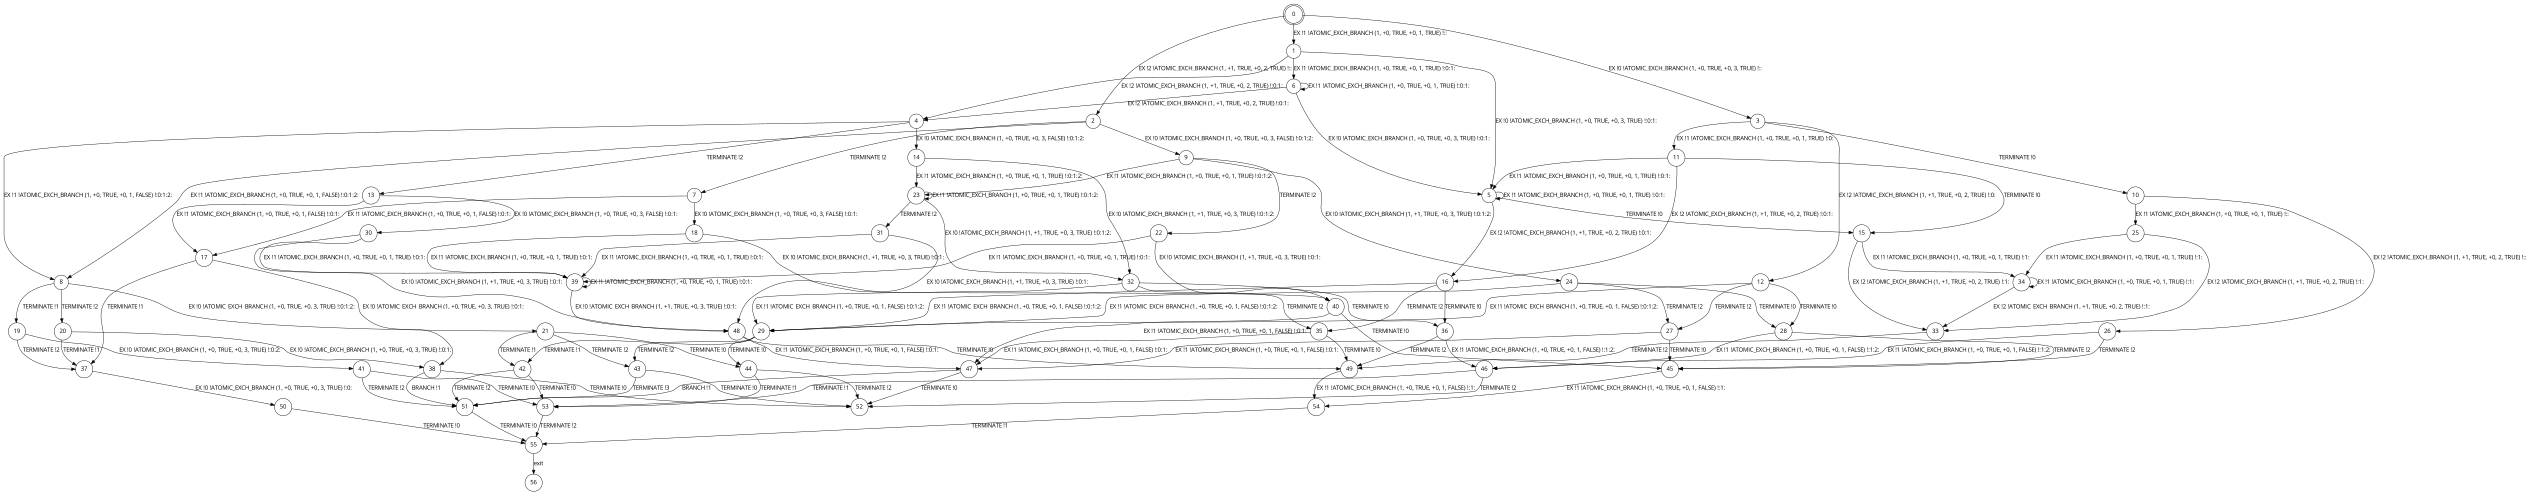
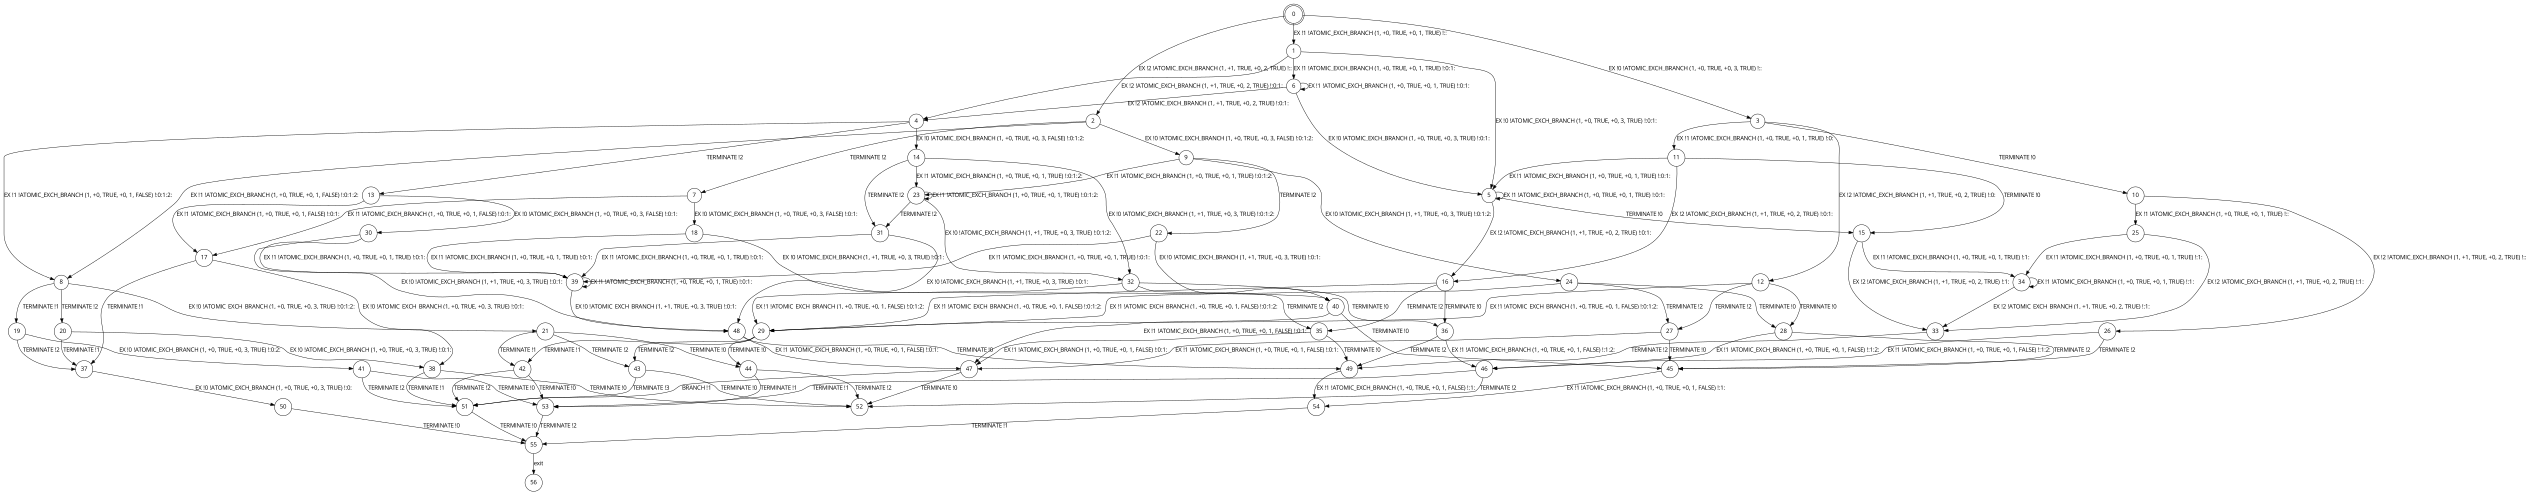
edge "14" -> "31": added, label "TERMINATE !2"
edge "38" -> "51": label "BRANCH !1" -> "TERMINATE !1"
